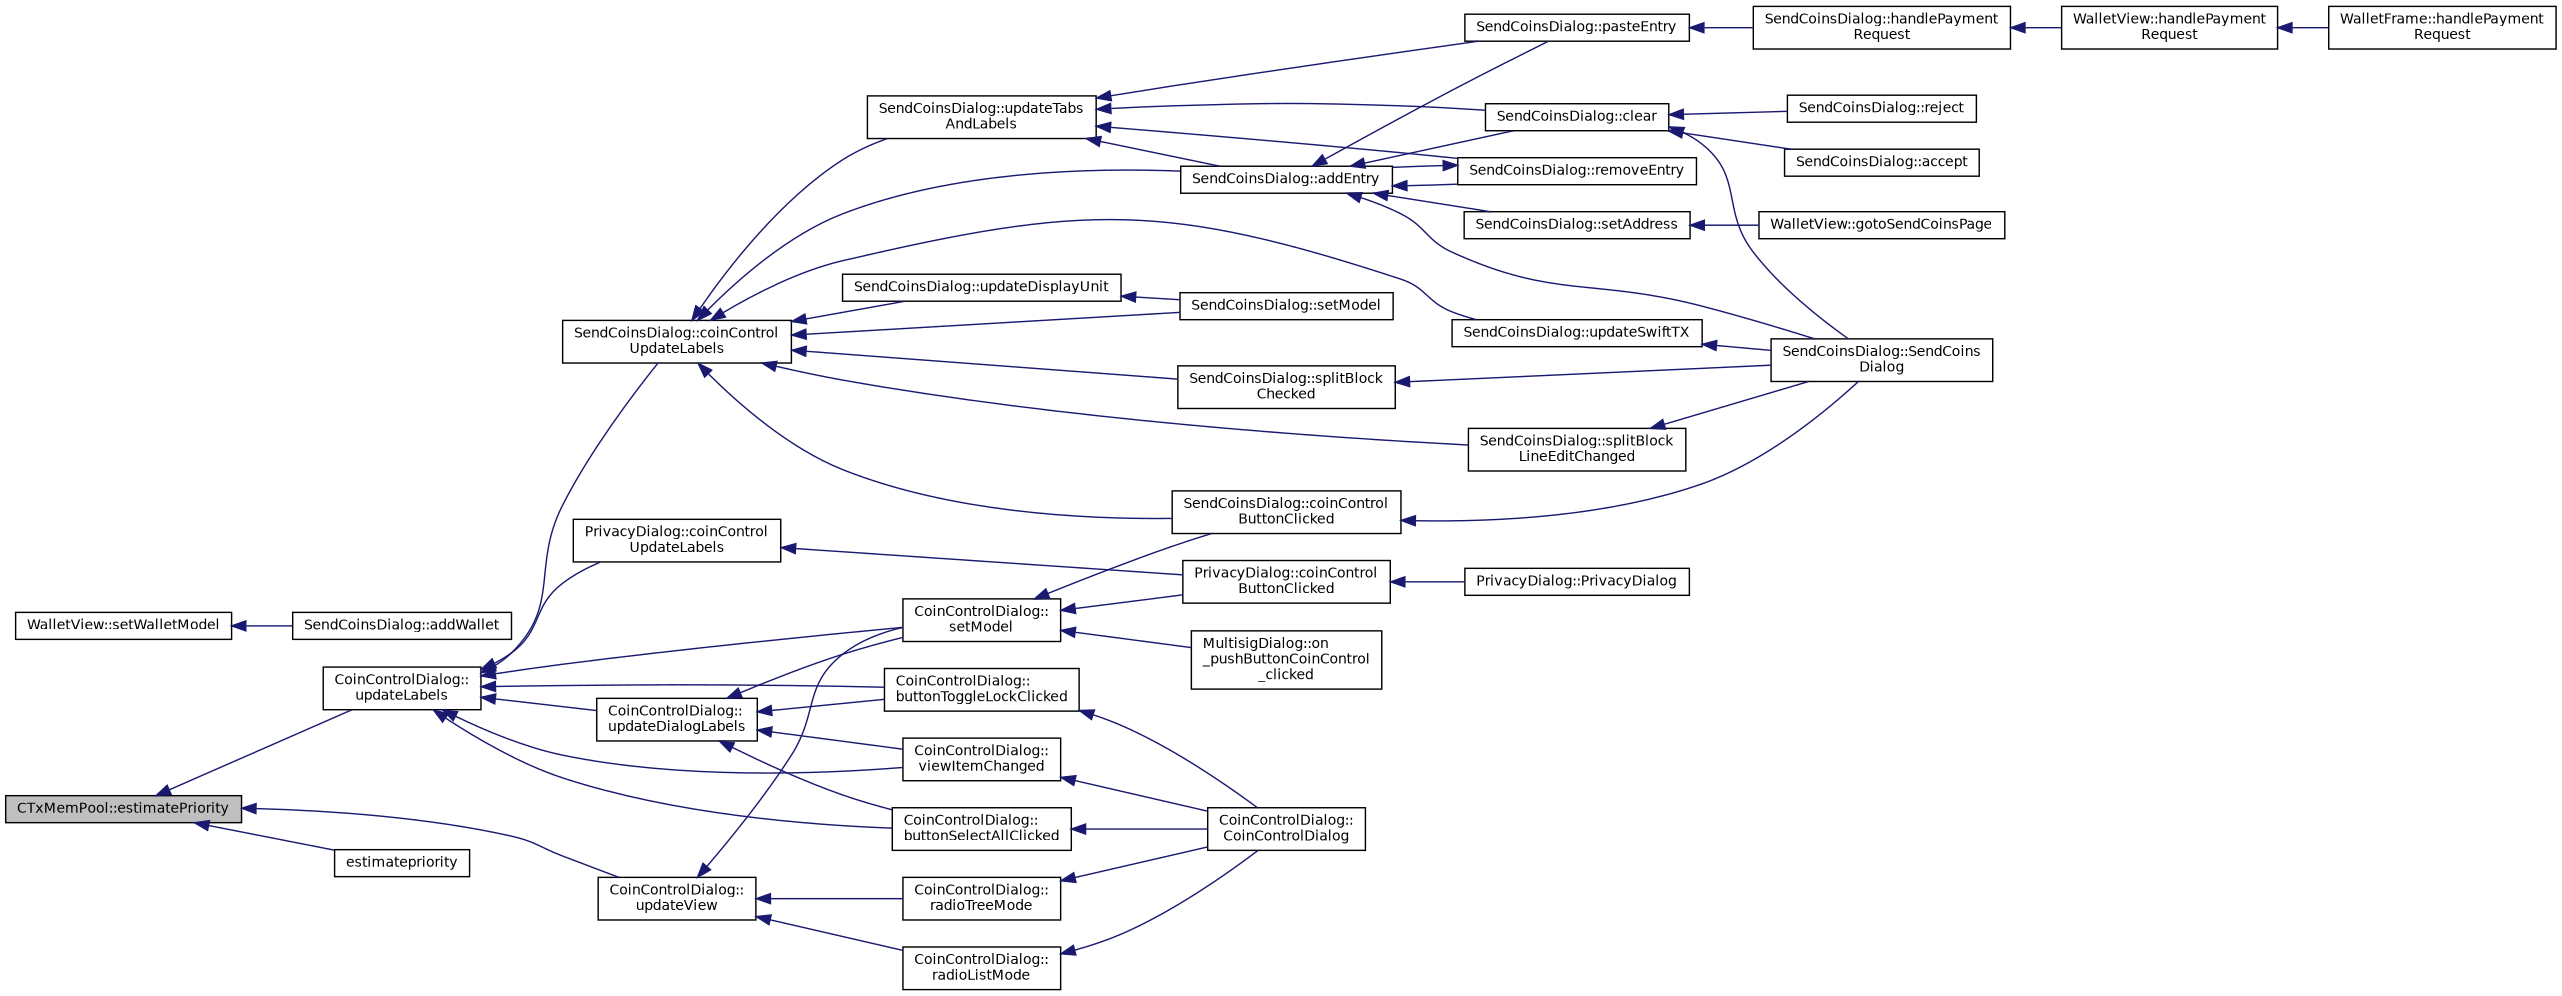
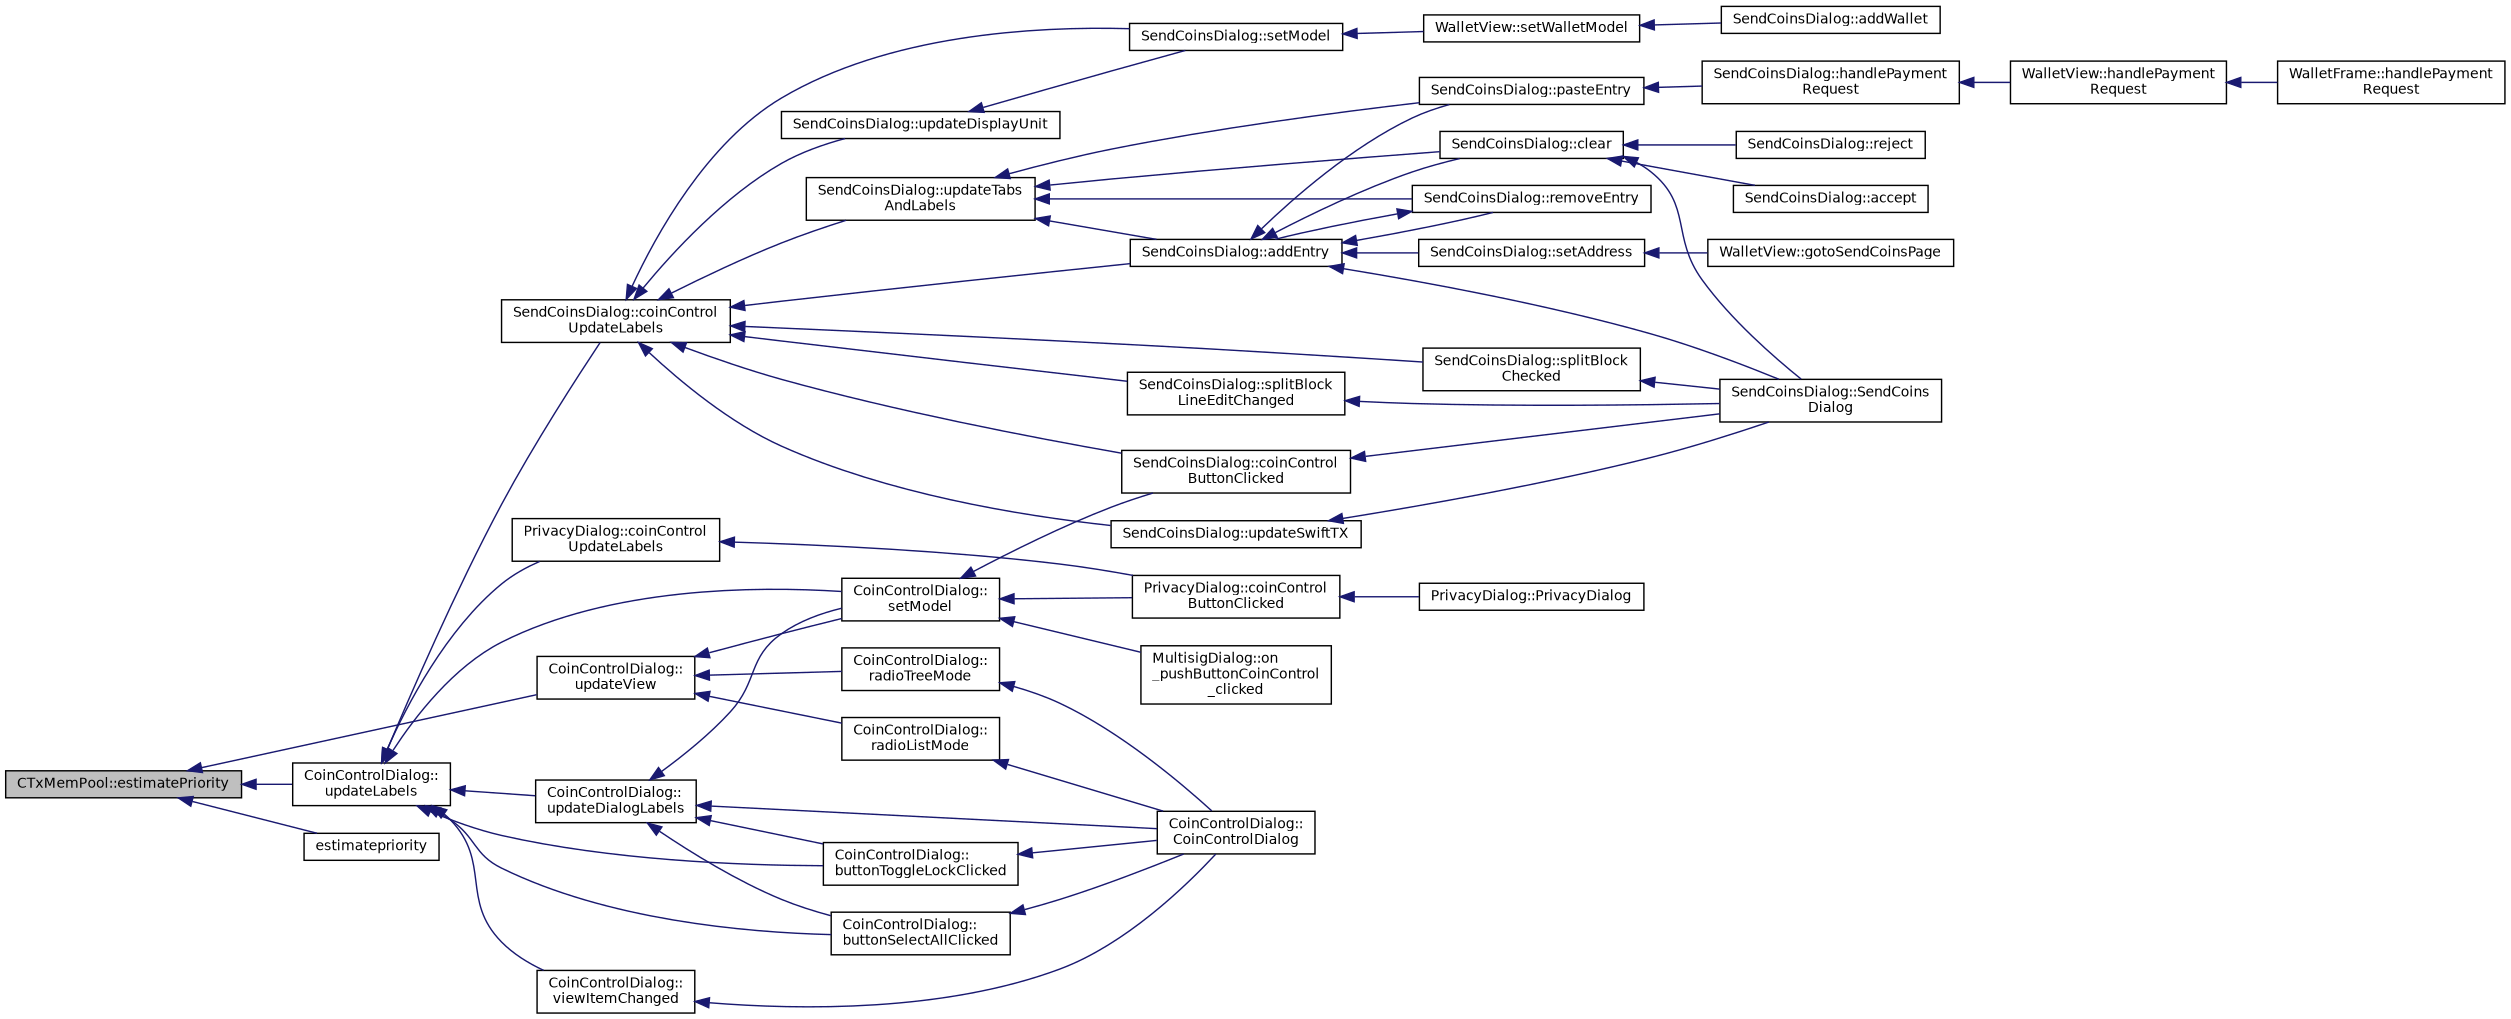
edge "WalletView::setWalletModel" -> "SendCoinsDialog::setModel": added
edge "CoinControlDialog:: viewItemChanged" -> "CoinControlDialog:: updateDialogLabels": now "CoinControlDialog:: CoinControlDialog" -> "CoinControlDialog:: updateDialogLabels"
